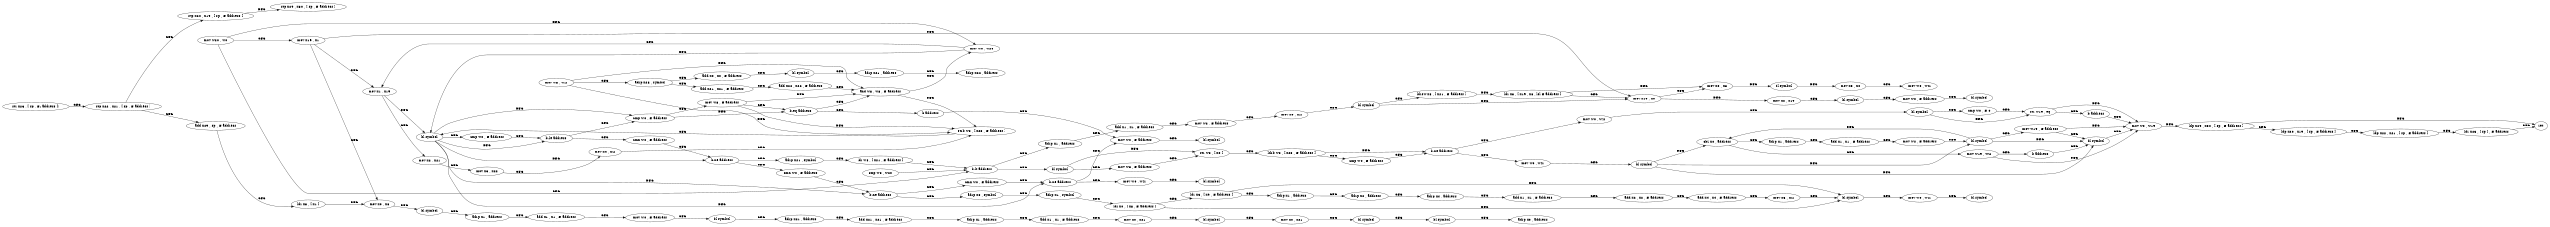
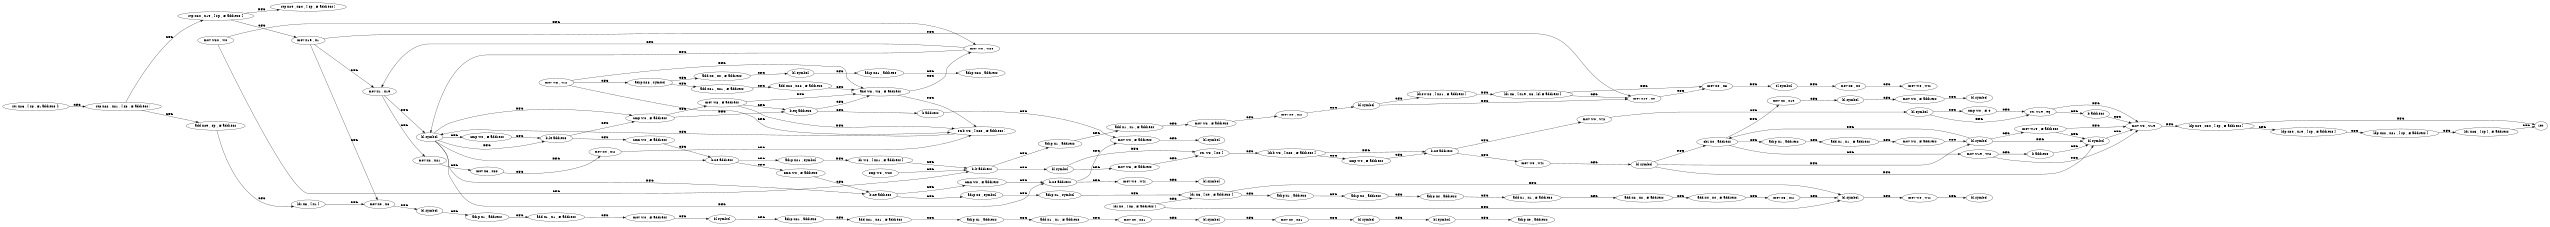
edge "mov w20 , w0" -> "mov x19 , x1": now "stp x20 , x19 , [ sp , # address ]" -> "mov x19 , x1"
edge "mov x19 , x0" -> "mov x2 , x19": now "cbz x0 , address" -> "mov x2 , x19"
edge "mov w8 , wzr" -> "strb w8 , [ x23 , # address ]": label "DFG" -> "CFG"
edge "adrp x21 , symbol" -> "ldr w8 , [ x21 , # address ]": label "CFG" -> "DFG"
edge "adrp x1 , symbol" -> "ldr x0 , [ x8 , # address ]": now "adrp x1 , symbol" -> "ldr x3 , [ x9 , # address ]"
